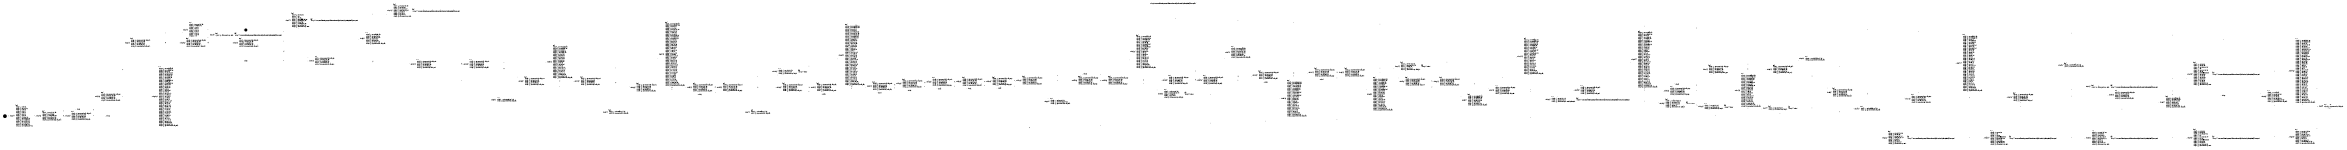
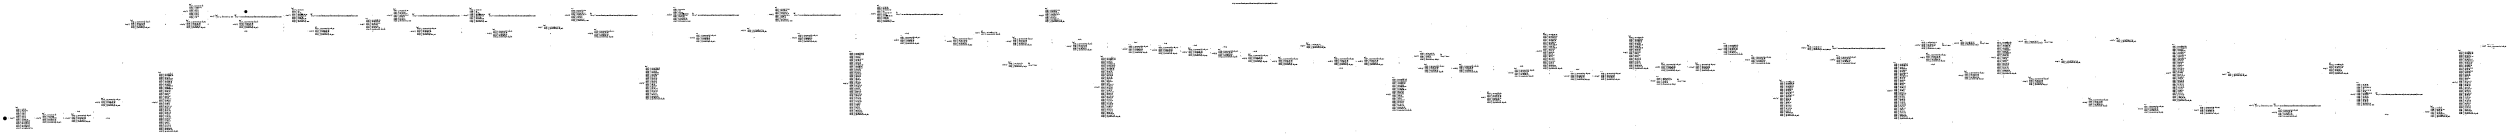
node "0x402260 [40]": added
